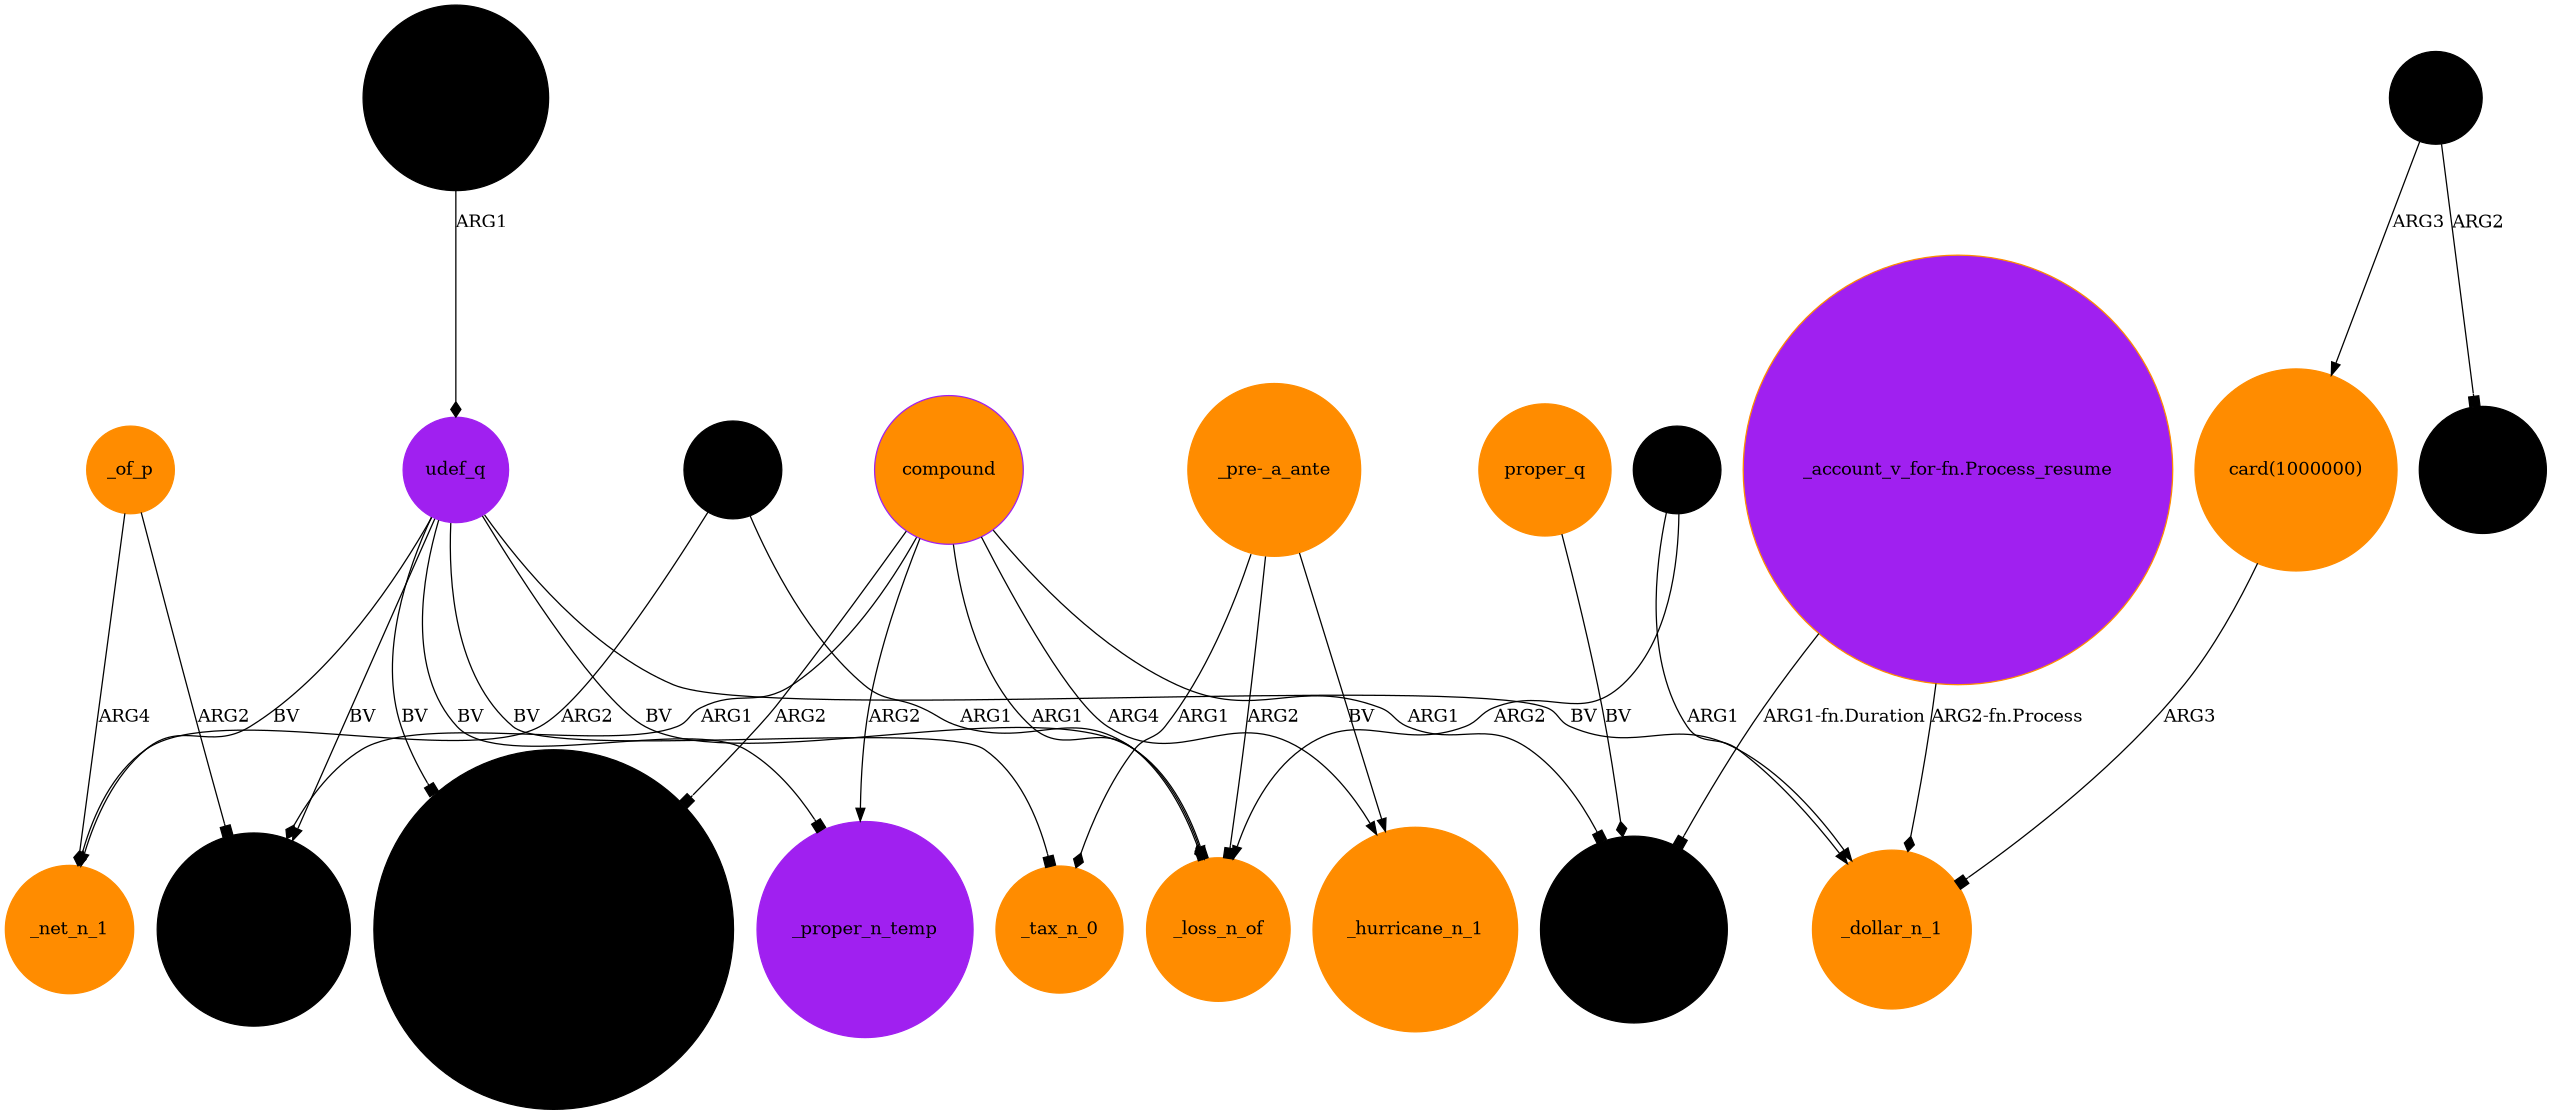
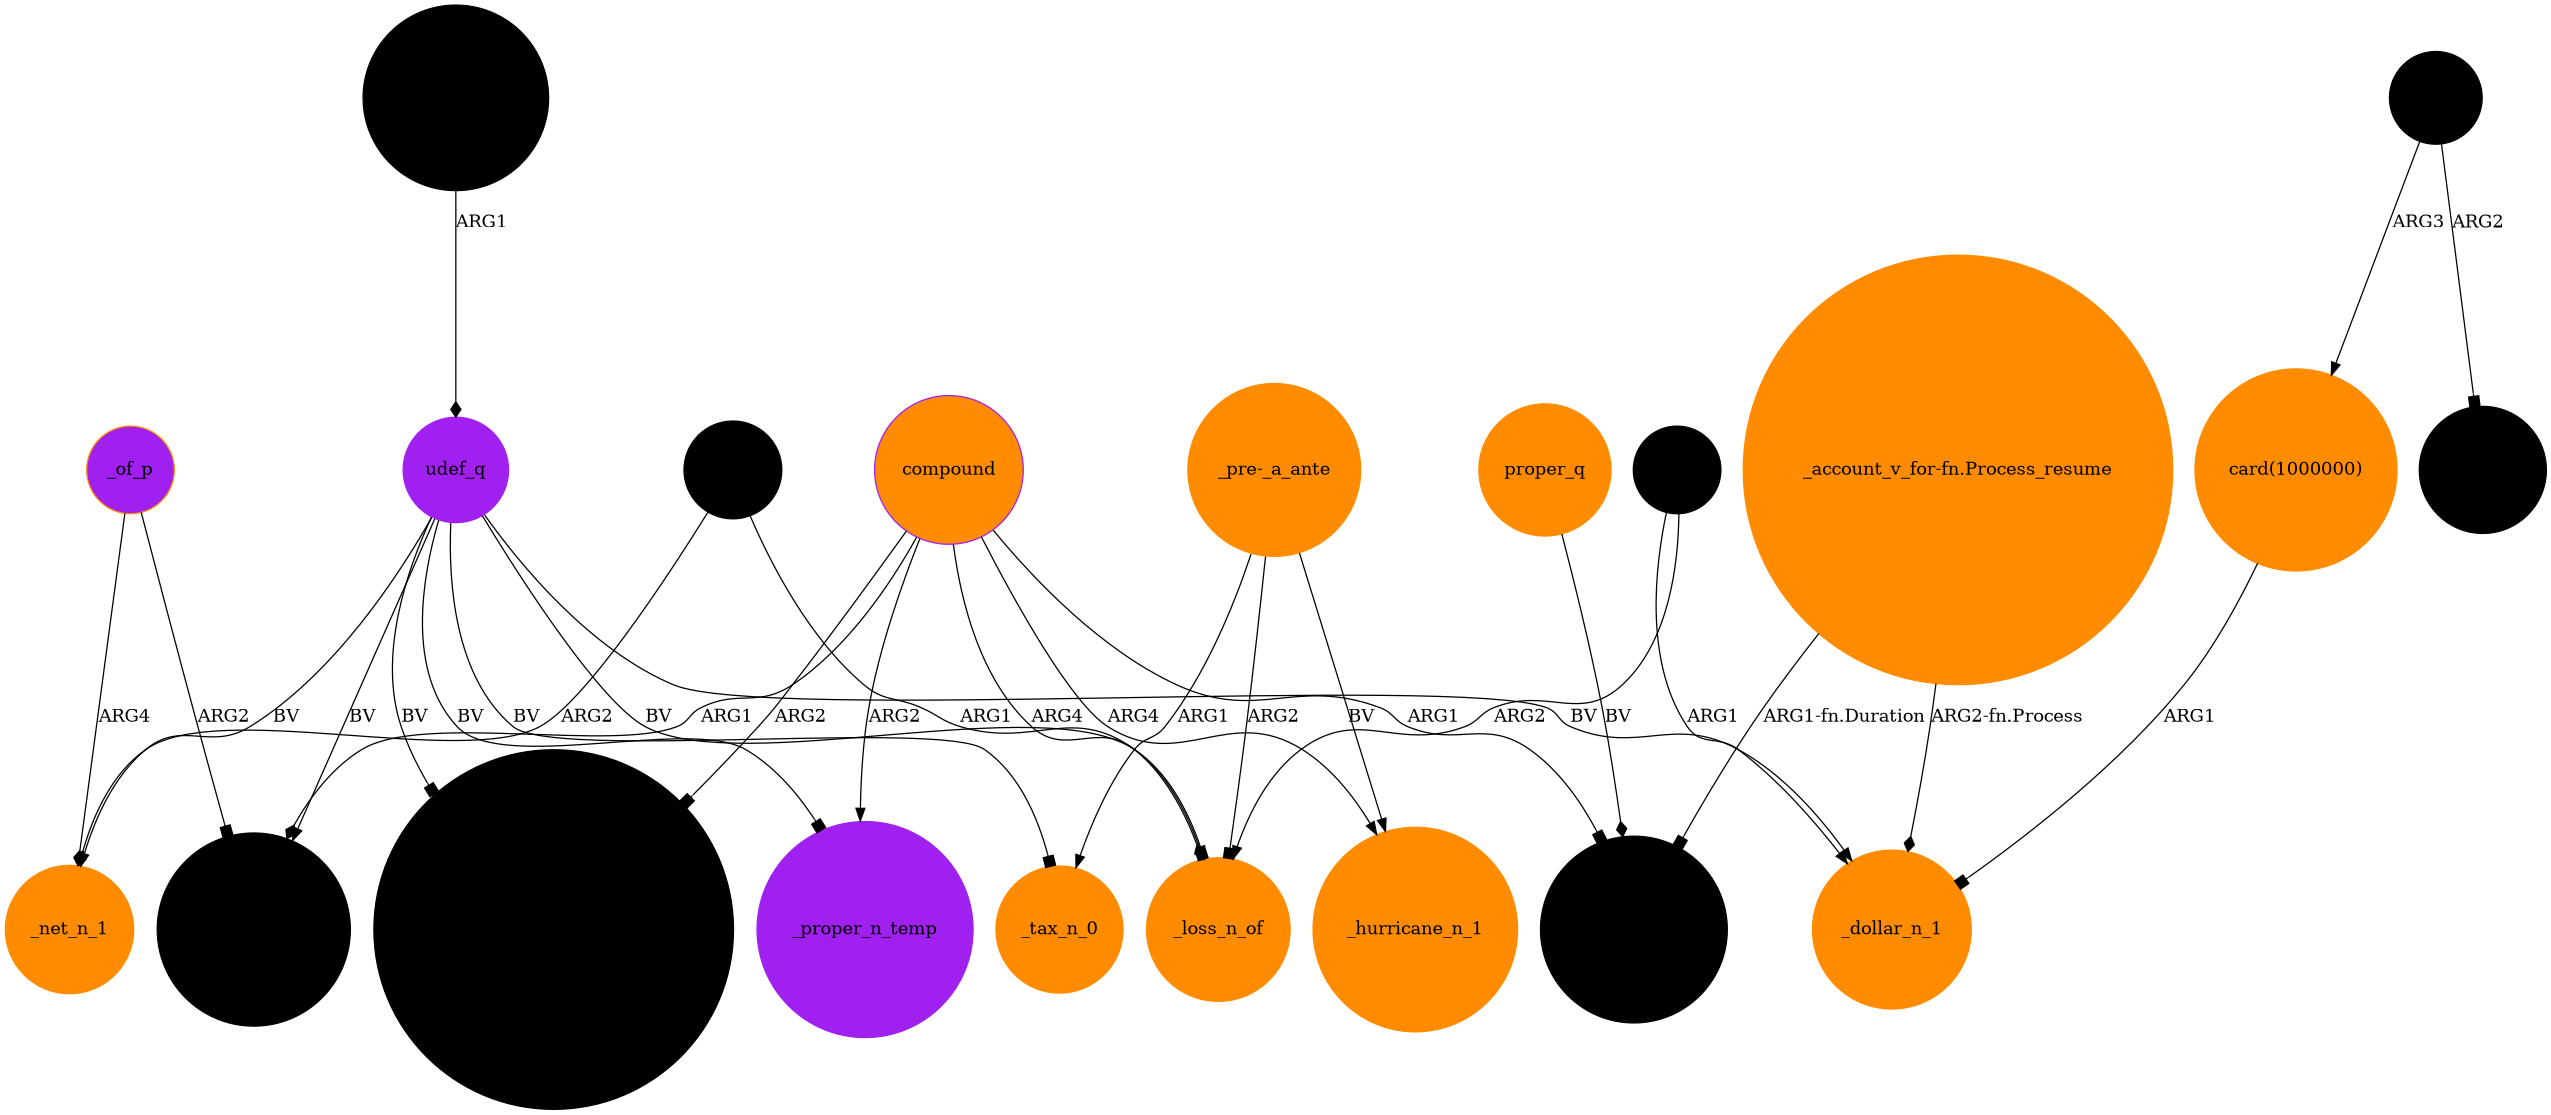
node "_of_p": fillcolor darkorange -> purple
node "_account_v_for-fn.Process_resume": fillcolor purple -> darkorange
edge "_pre-_a_ante" -> "_tax_n_0": arrowhead diamond -> normal
edge "compound" -> "_loss_n_of": label "ARG1" -> "ARG4"
edge "card(1000000)" -> "_dollar_n_1": label "ARG3" -> "ARG1"
